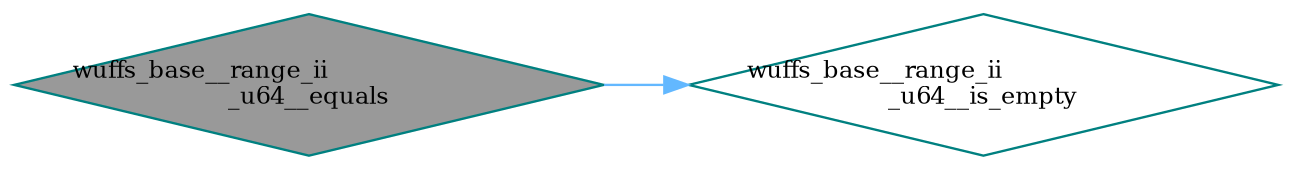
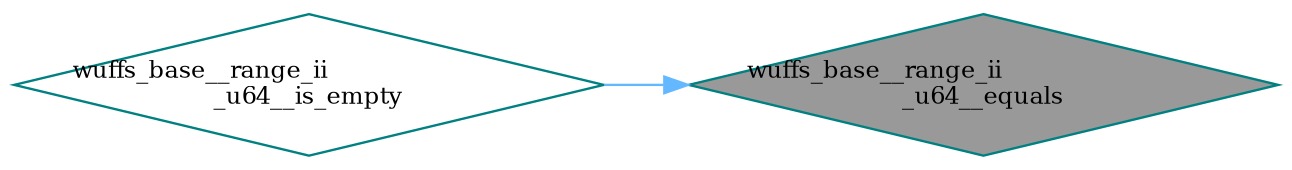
edge "wuffs_base__range_ii _u64__equals" -> "wuffs_base__range_ii _u64__is_empty": reversed
